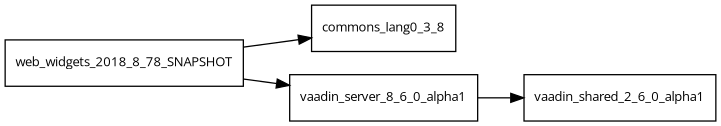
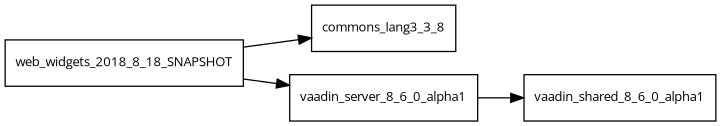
node "commons_lang0_3_8": label "commons_lang0_3_8" -> "commons_lang3_3_8"
node "web_widgets_2018_8_78_SNAPSHOT": label "web_widgets_2018_8_78_SNAPSHOT" -> "web_widgets_2018_8_18_SNAPSHOT"
node "vaadin_shared_2_6_0_alpha1": label "vaadin_shared_2_6_0_alpha1" -> "vaadin_shared_8_6_0_alpha1"
